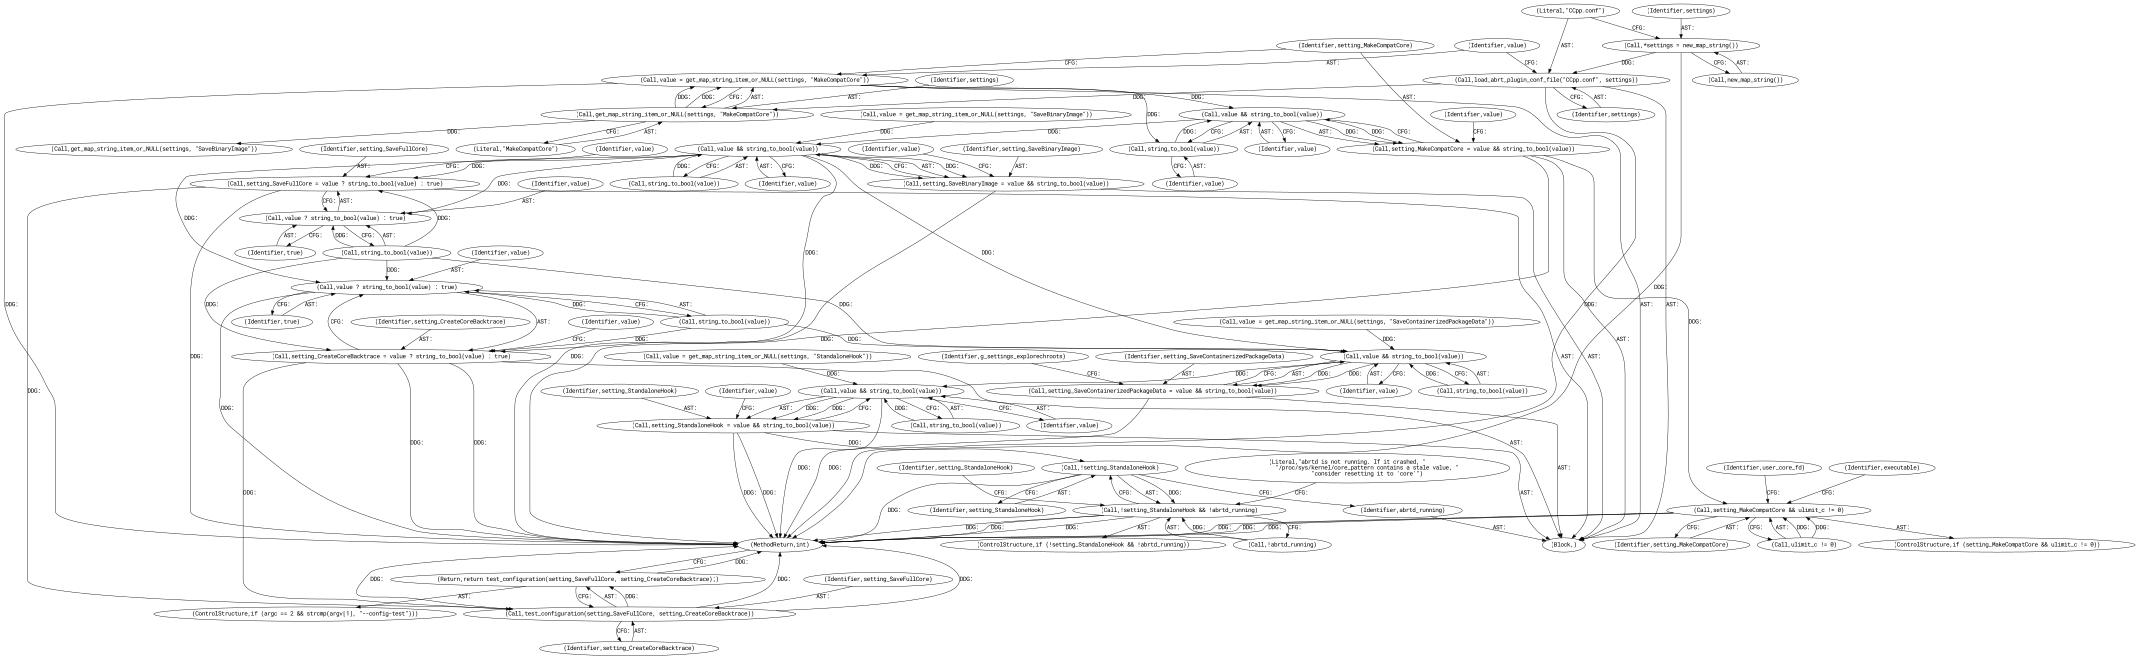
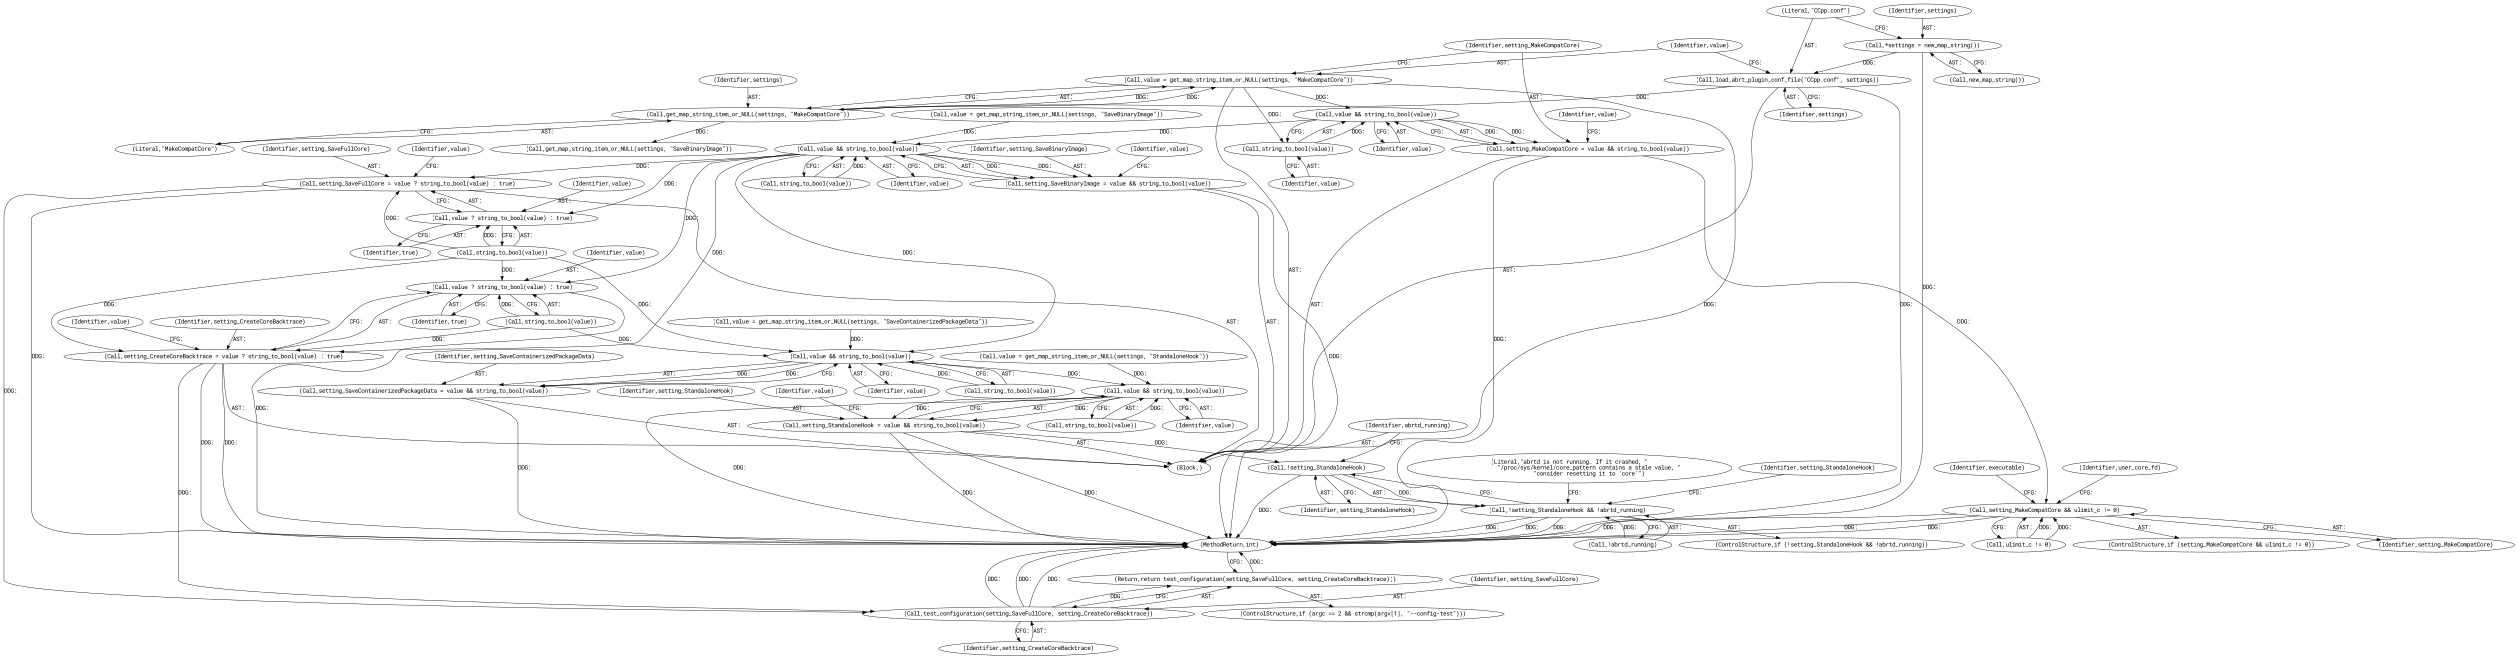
node "(Identifier,g_settings_explorechroots)": removed
edge "(Call,!setting_StandaloneHook)" -> "(Identifier,abrtd_running)": reversed
